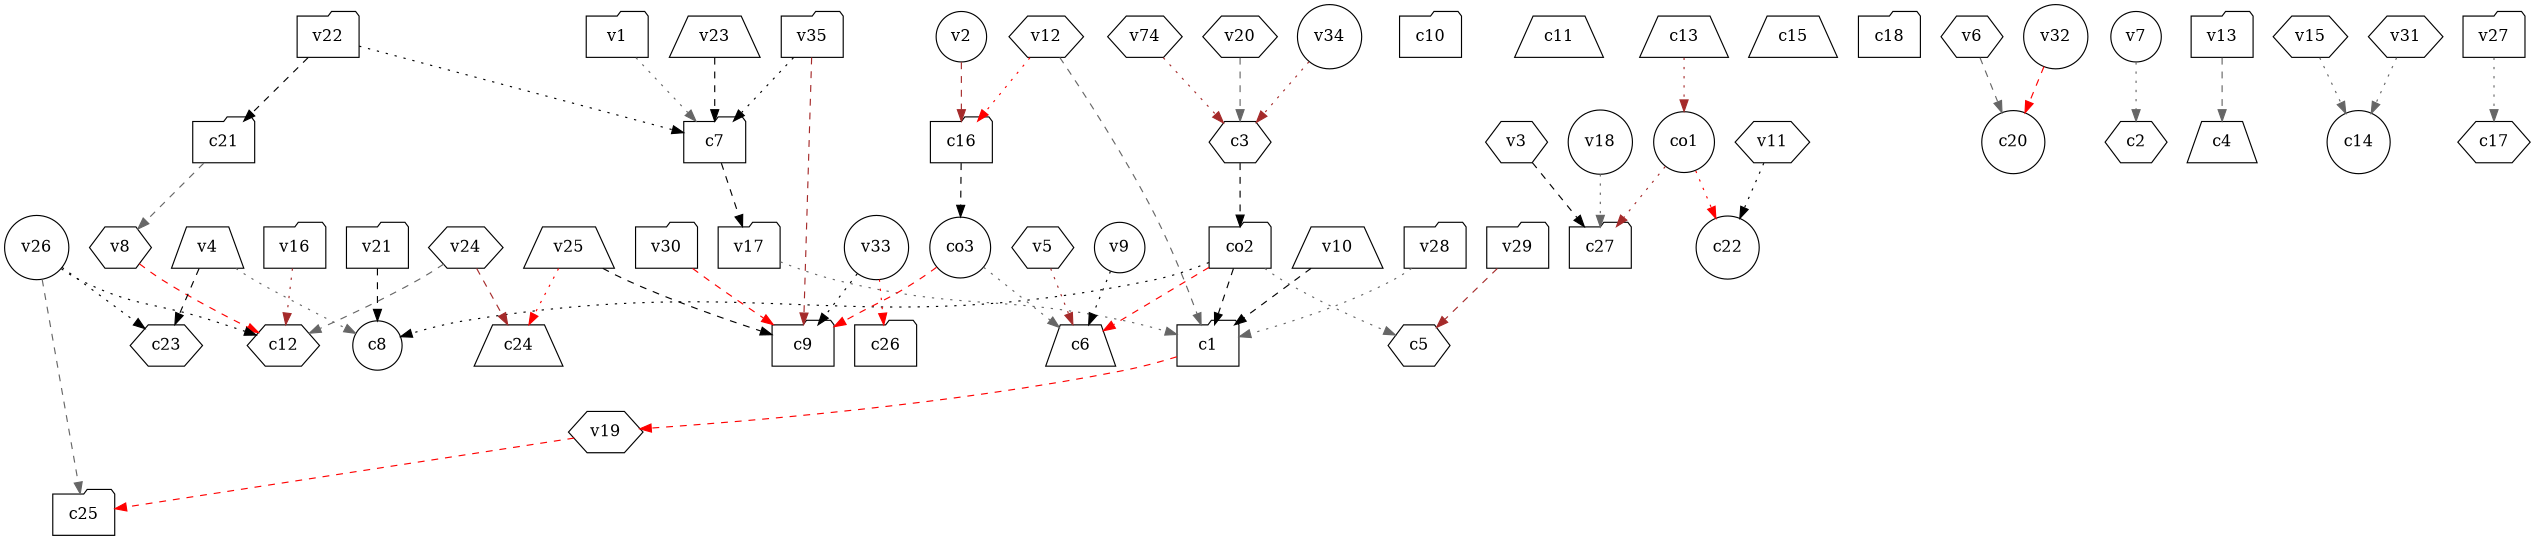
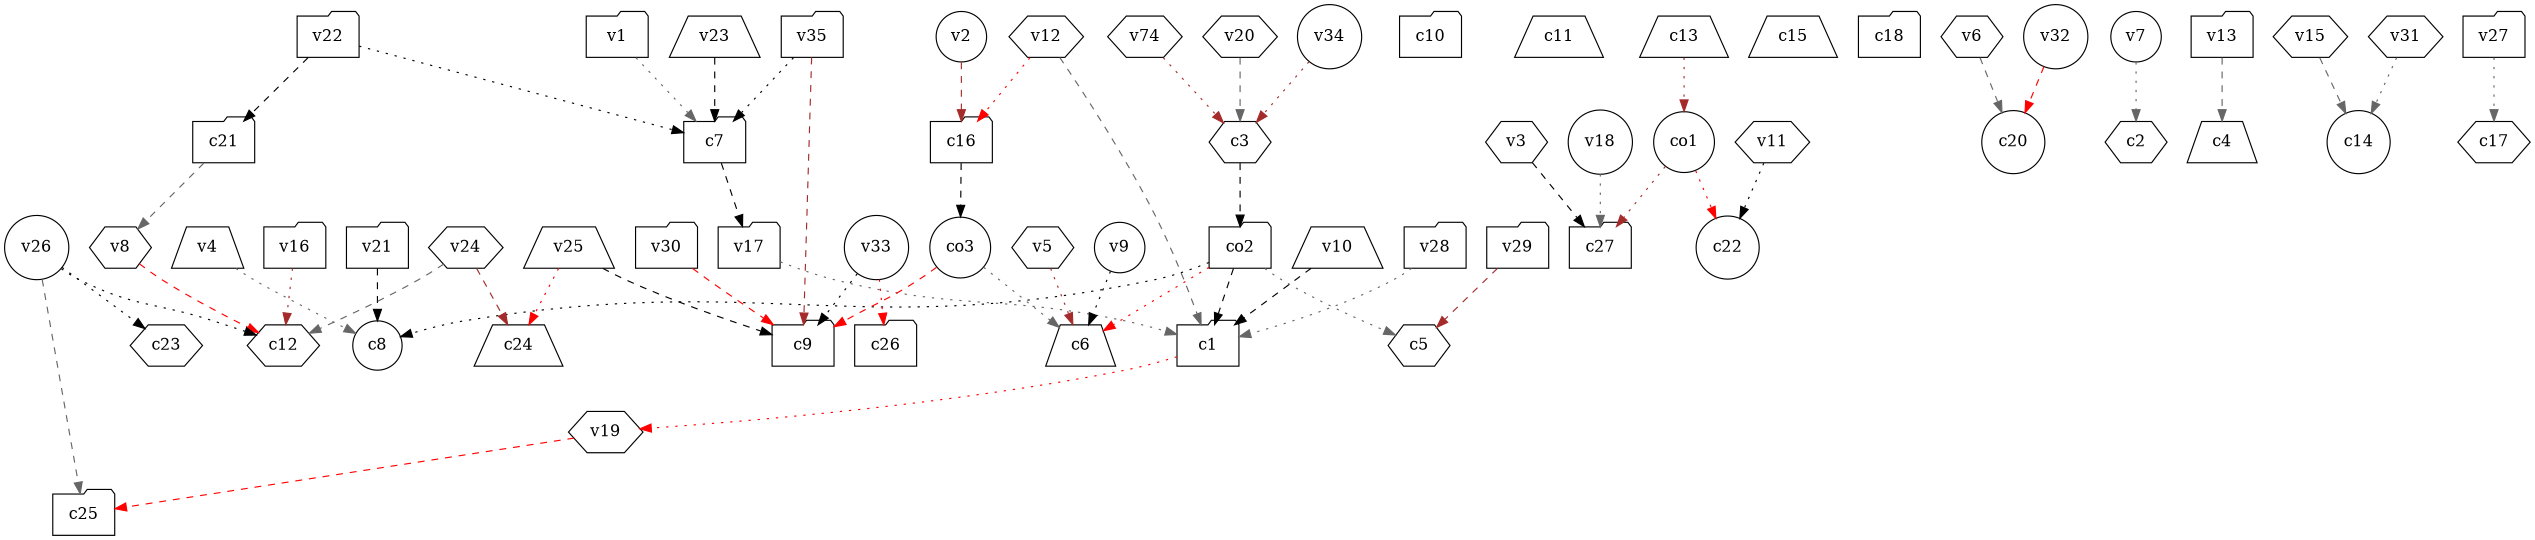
edge "v15" -> "c14": style dotted -> dashed
edge "v4" -> "c23": removed
edge "co2" -> "c6": style dashed -> dotted
edge "c1" -> "v19": style dashed -> dotted
